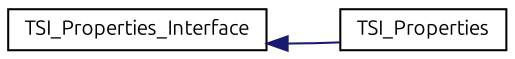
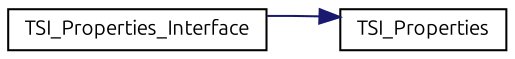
edge "TSI_Properties" -> "TSI_Properties_Interface": reversed
